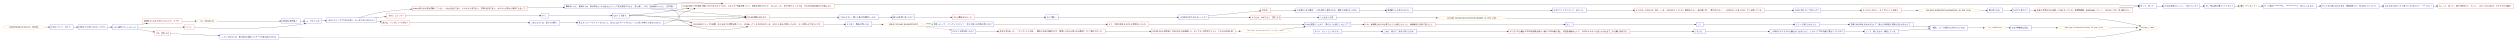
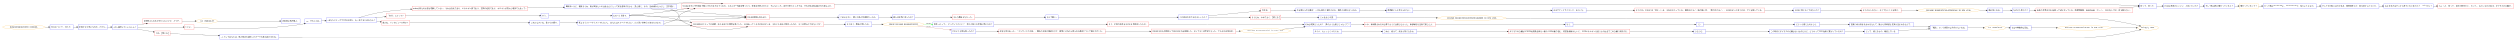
edge "正直者は高評価よ。" -> "OK。それじゃあ…": removed
node "EleanorRank1Voidには3 begins.": label "EleanorRank1Voidには3 begins." -> "EleanorRank1Convo3 begins."
